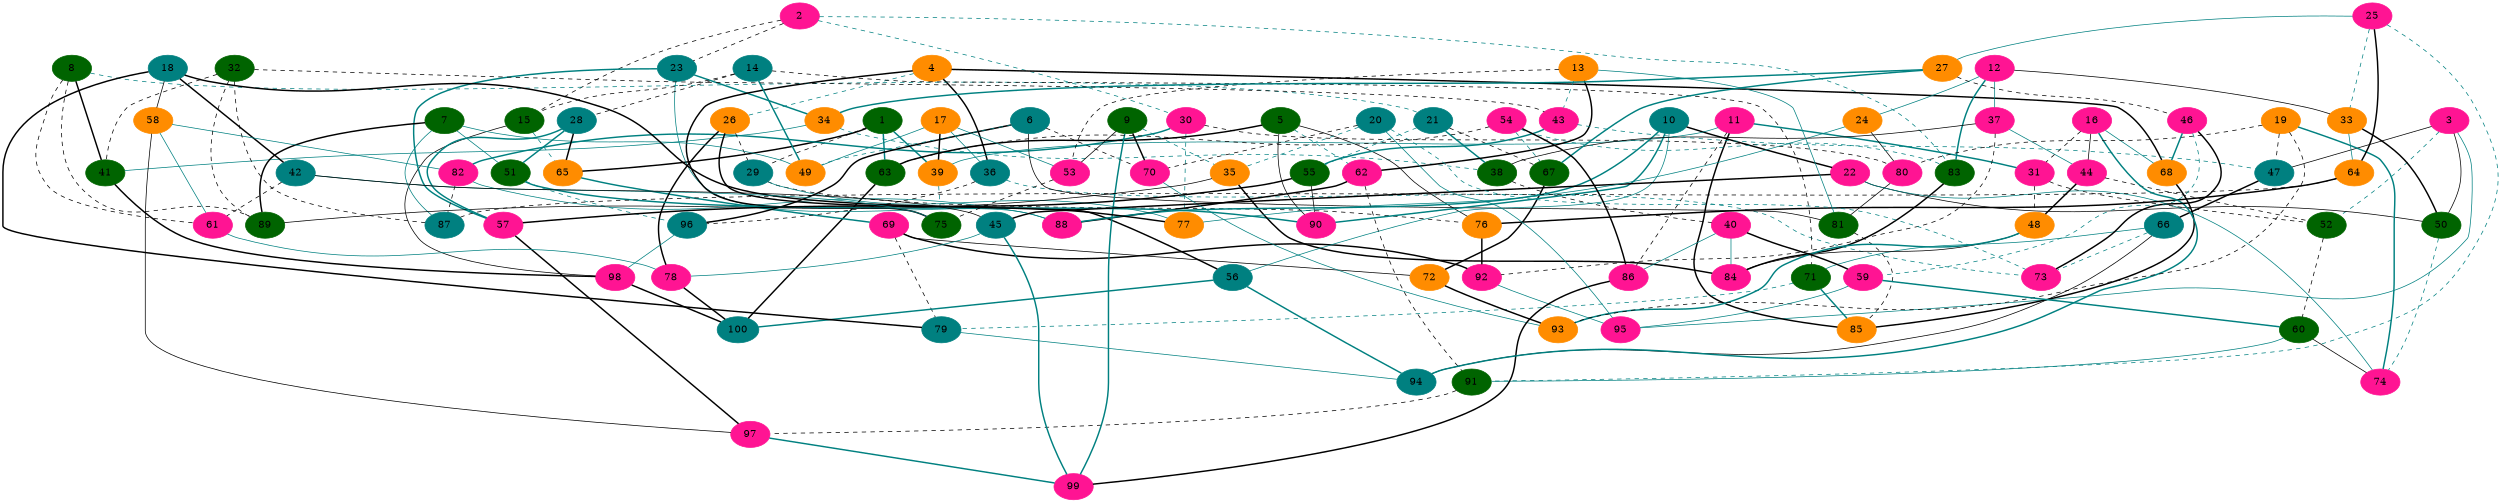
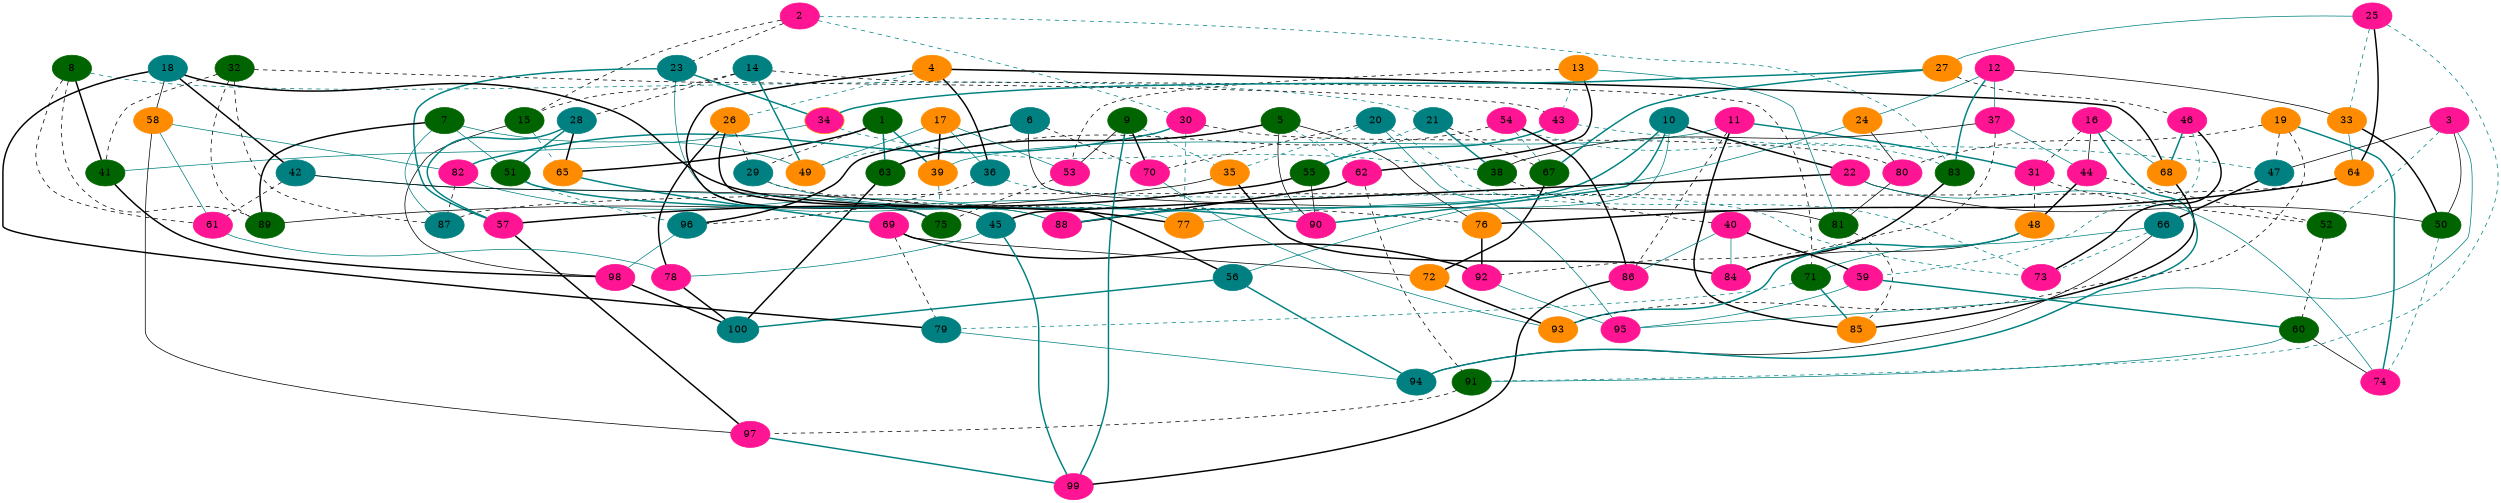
node "34": fillcolor darkorange -> deeppink
